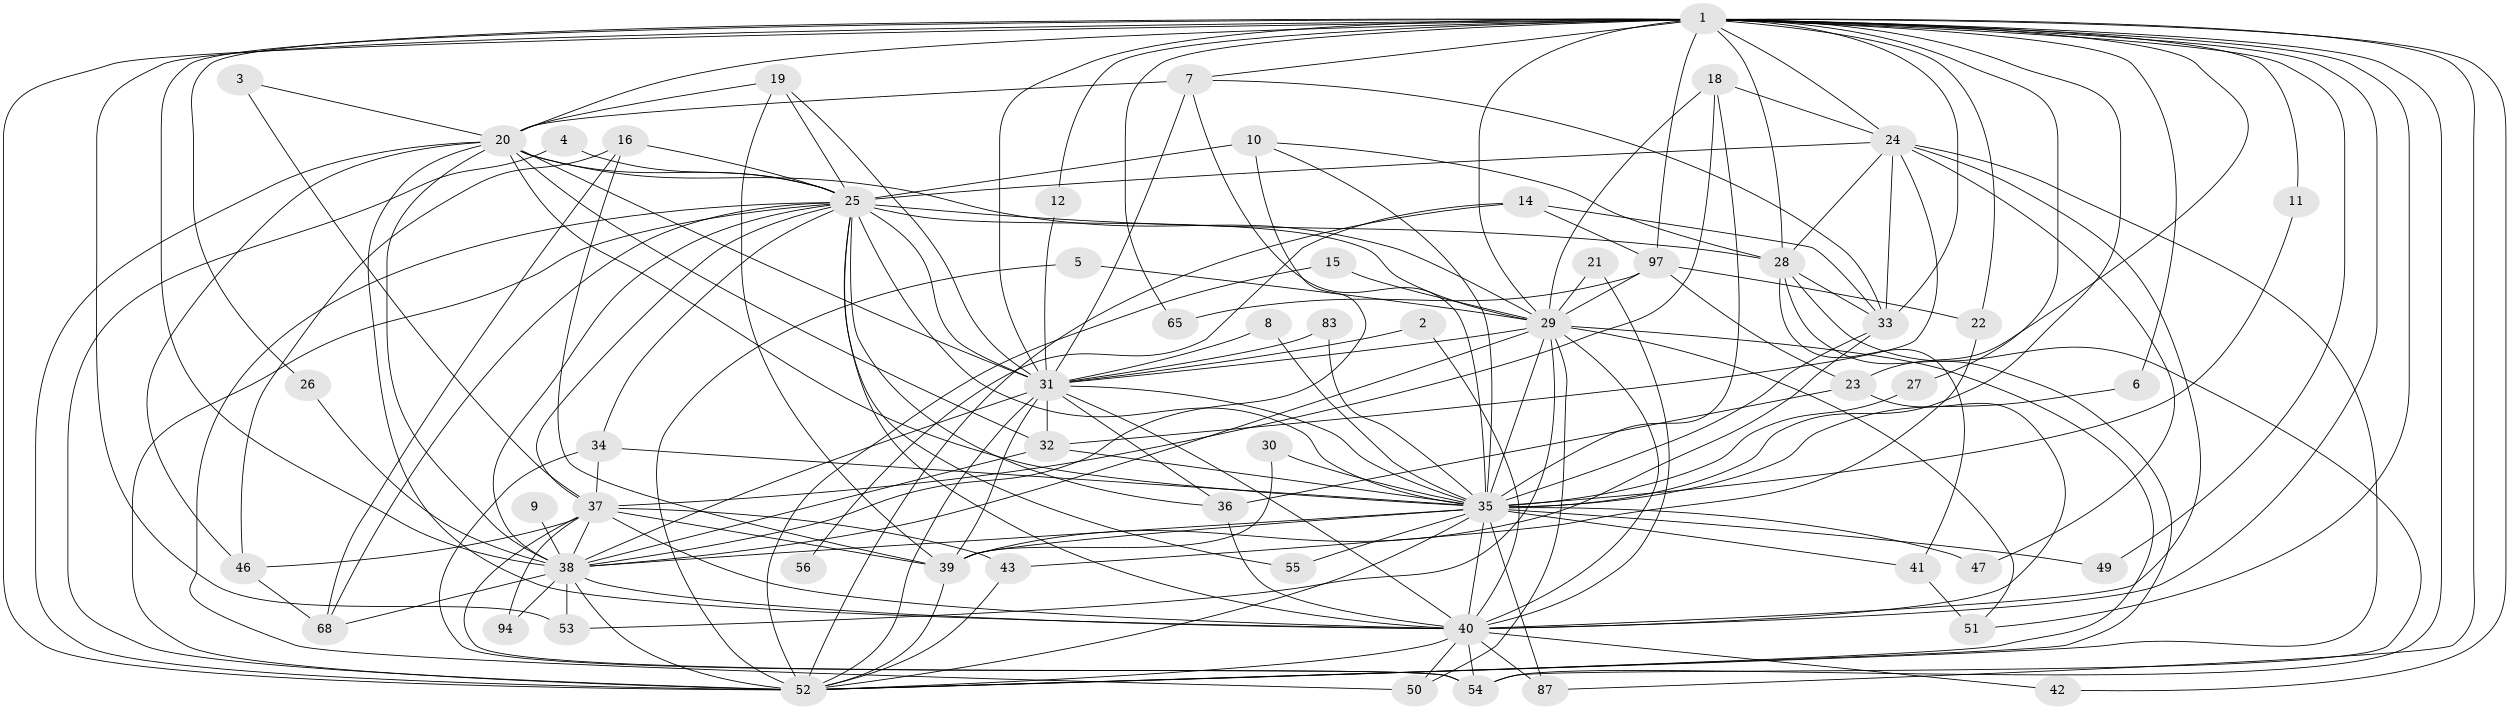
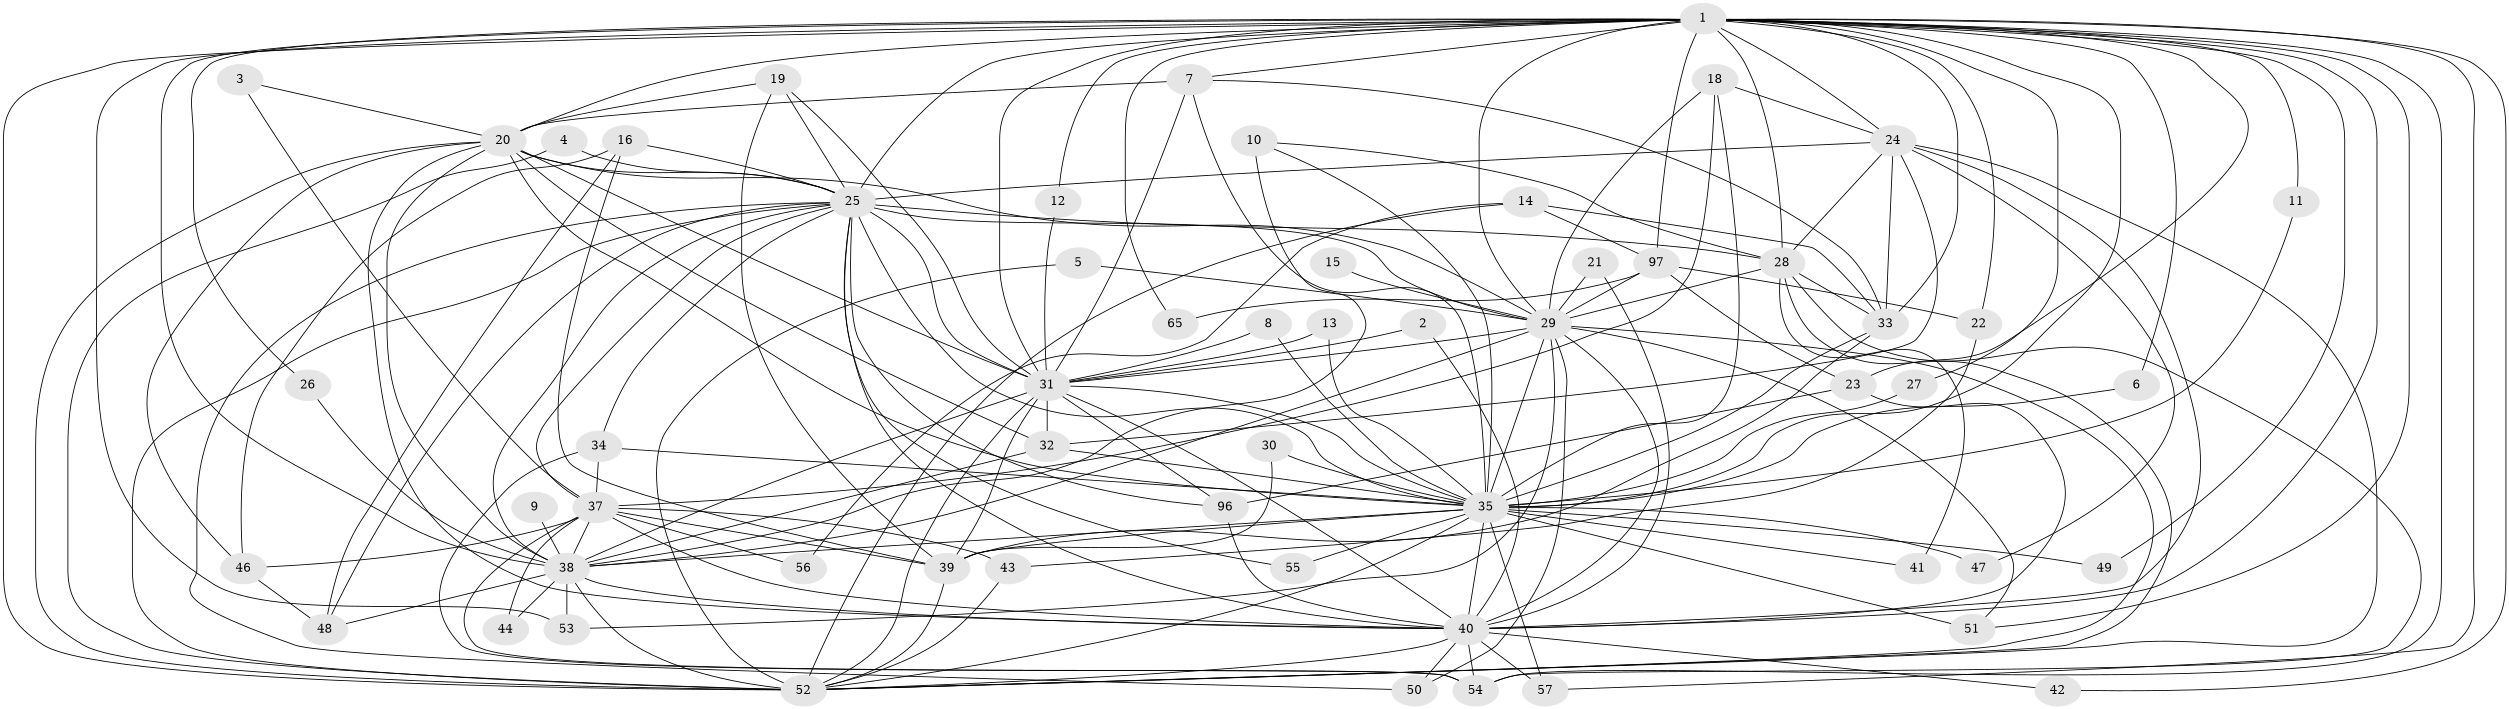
edge "10" -- "25": now "1" -- "25"
edge "28" -- "29": added
node "83": label "83" -> "13"
edge "15" -- "52": removed
node "36": label "36" -> "96"
edge "37" -- "56": added
edge "41" -- "51": now "35" -- "51"
node "68": label "68" -> "48"
node "94": label "94" -> "44"
node "87": label "87" -> "57"
